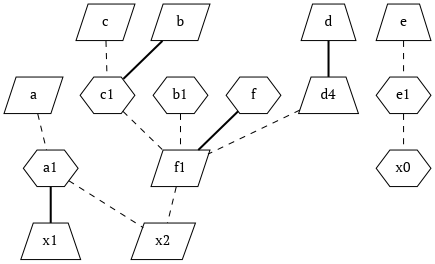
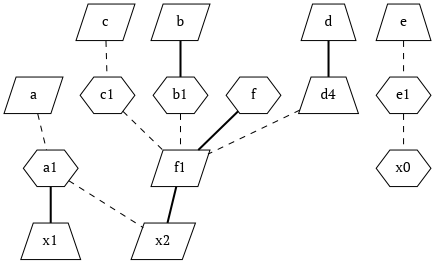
edge "b" -- "c1": now "b" -- "b1"
edge "f1" -- "x2": style dashed -> bold
